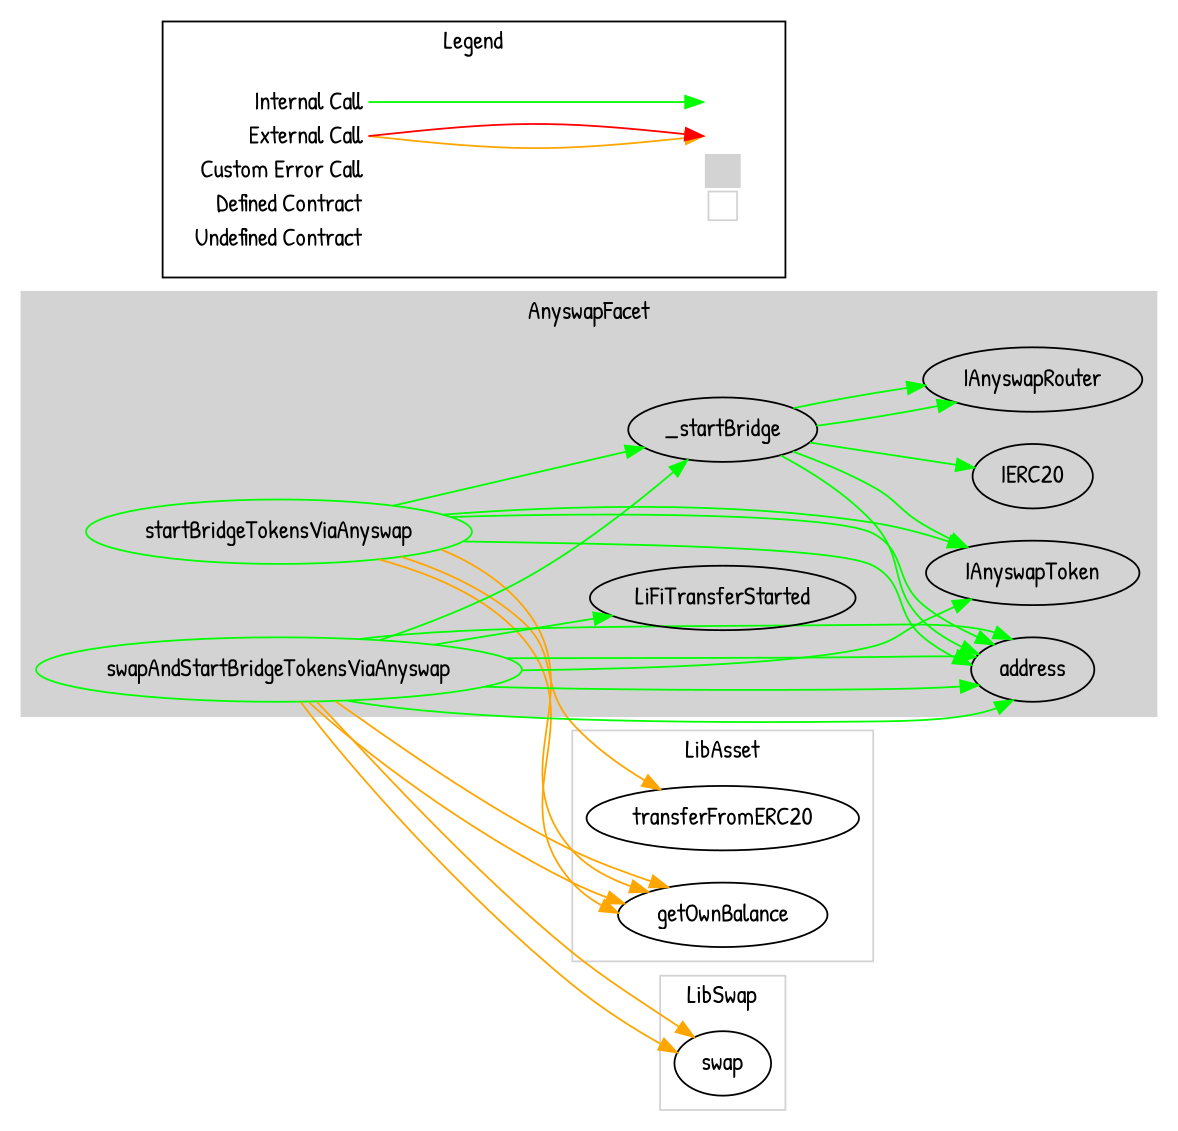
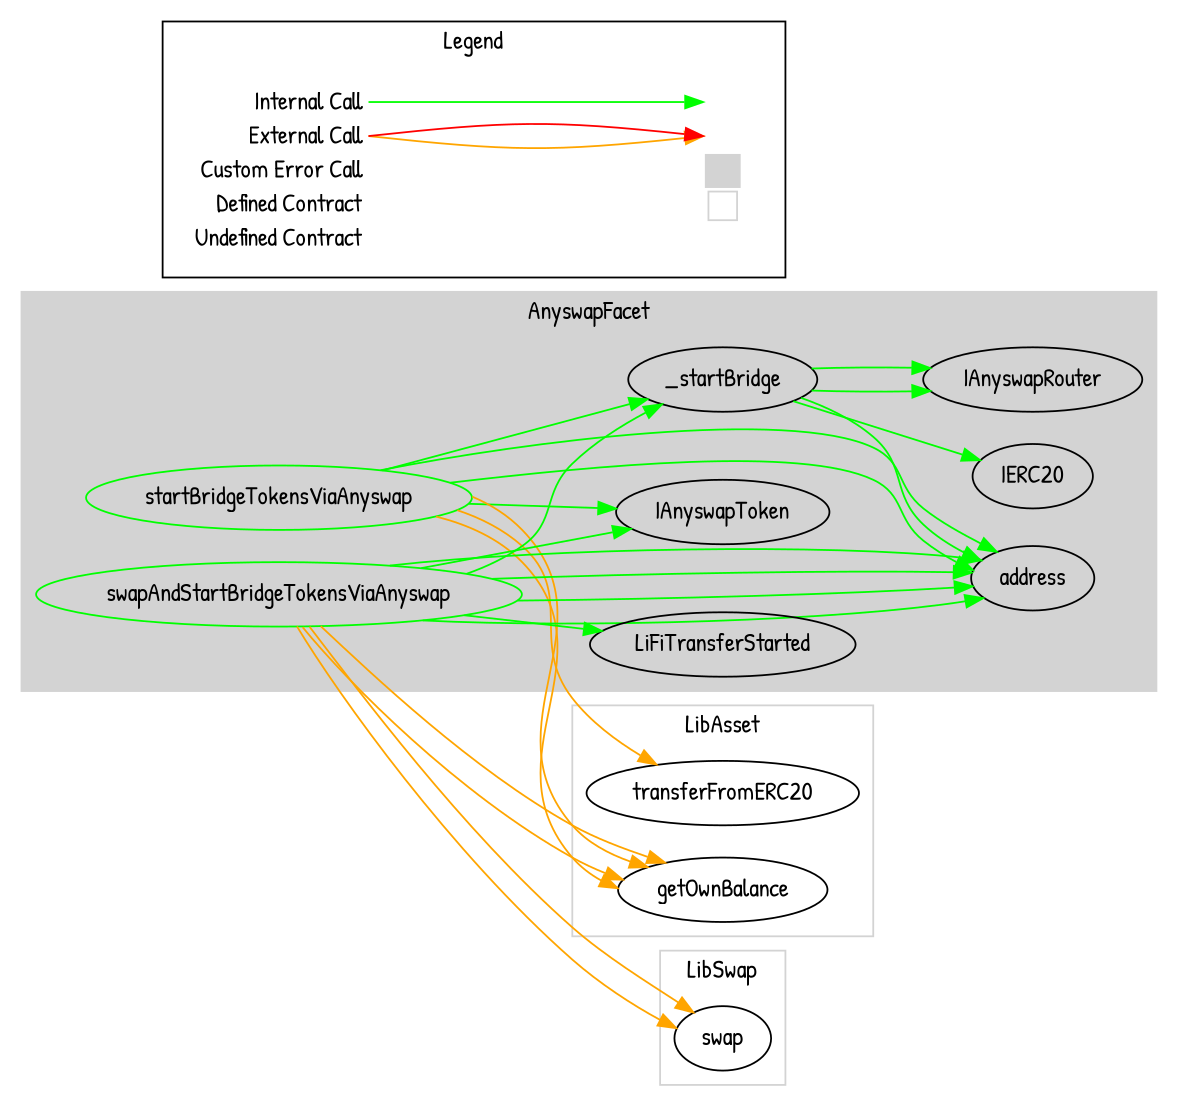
edge "_startBridge" -> "IAnyswapToken": removed
